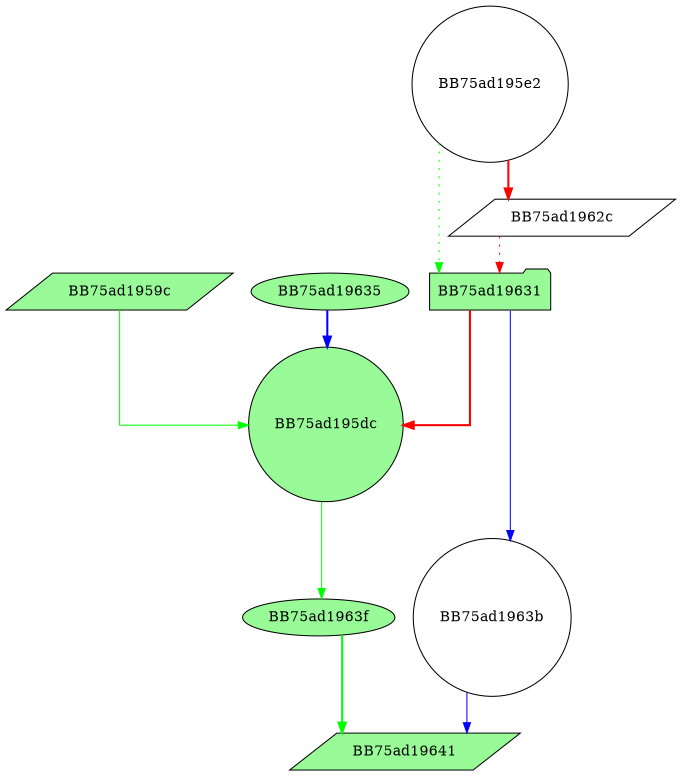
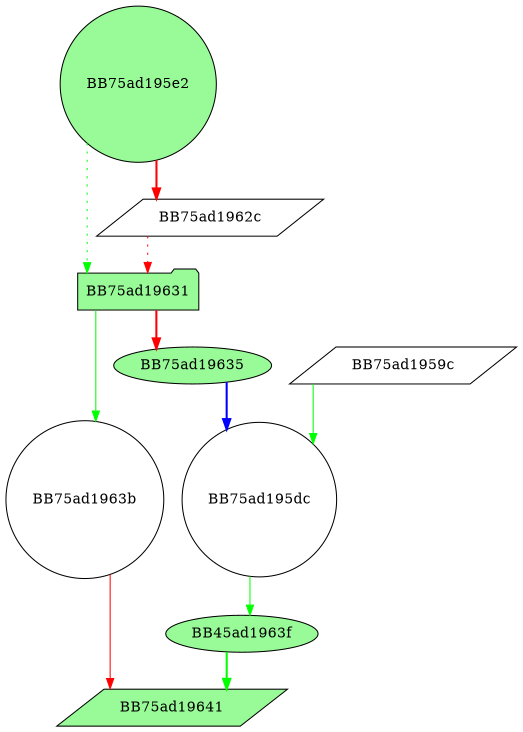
node "BB75ad195e2": fillcolor white -> palegreen
node "BB75ad1959c": fillcolor palegreen -> white
edge "BB75ad19631" -> "BB75ad195dc": now "BB75ad19631" -> "BB75ad19635"
edge "BB75ad19631" -> "BB75ad1963b": color blue -> green
node "BB75ad195dc": fillcolor palegreen -> white
node "BB75ad1963f": label "BB75ad1963f" -> "BB45ad1963f"
edge "BB75ad1963b" -> "BB75ad19641": color blue -> red
